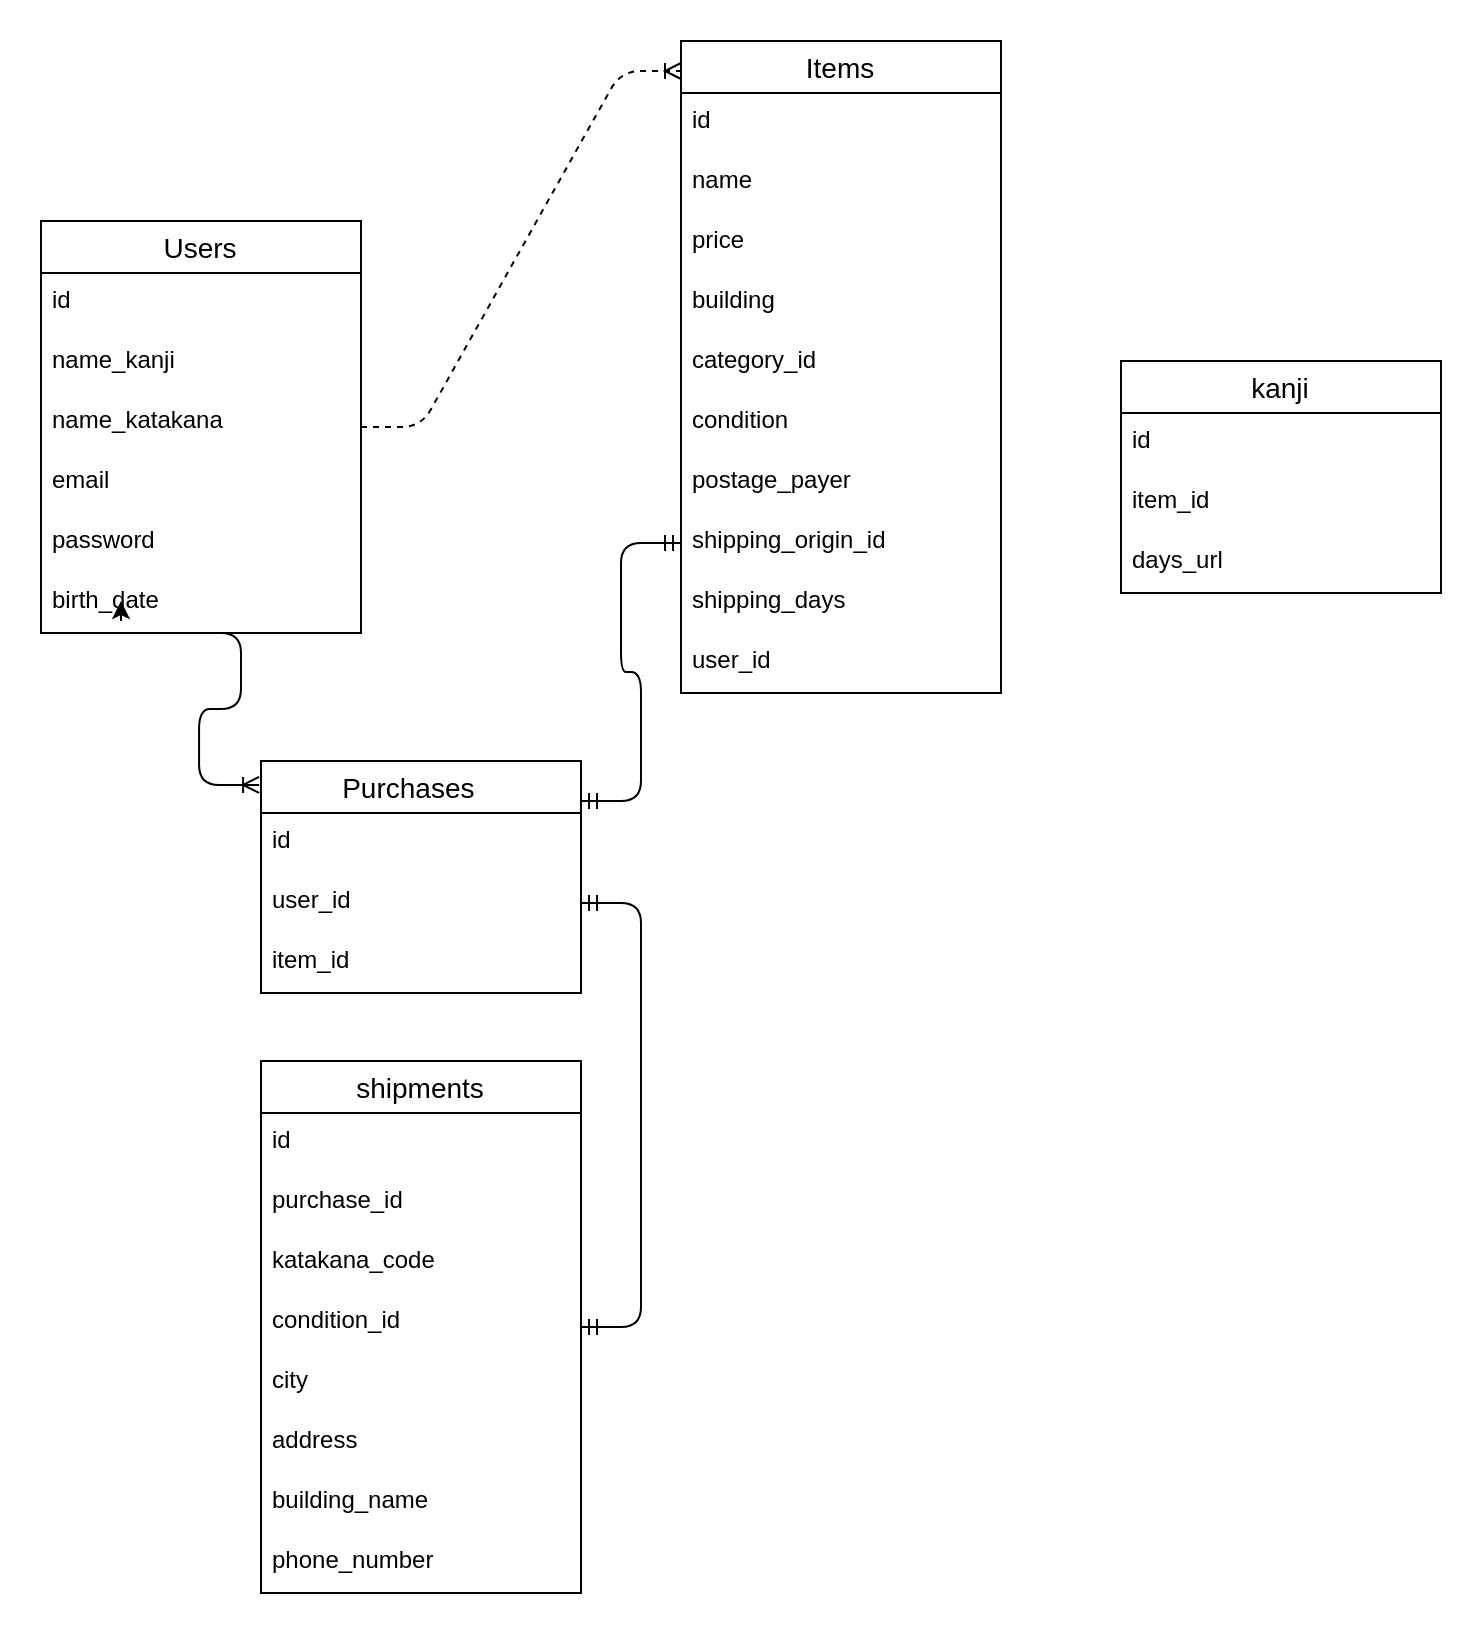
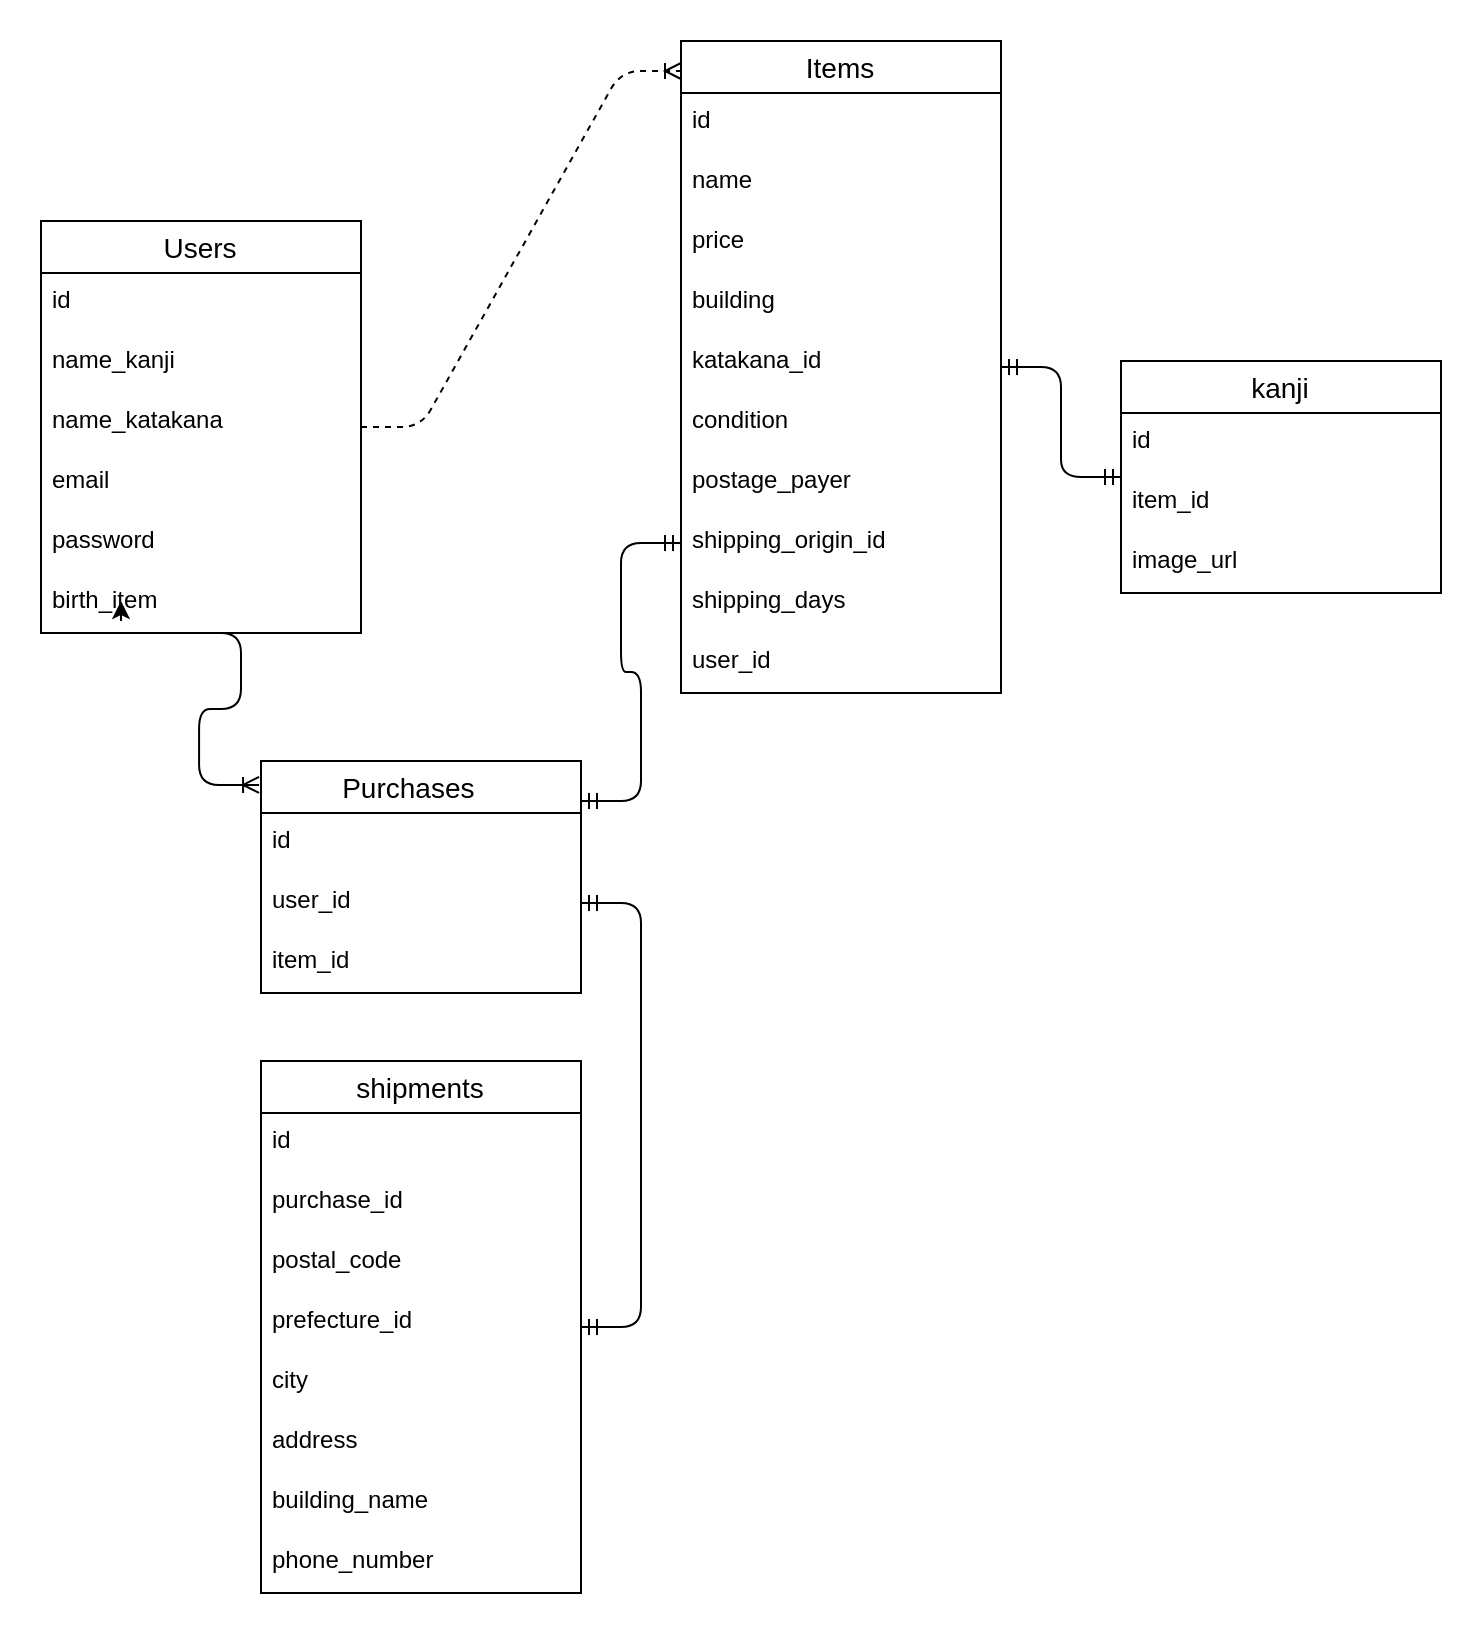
node "category_id": label "category_id" -> "katakana_id"
edge "Items" -- "kanji": added
node "days_url": label "days_url" -> "image_url"
node "birth_date": label "birth_date" -> "birth_item"
node "katakana_code": label "katakana_code" -> "postal_code"
node "condition_id": label "condition_id" -> "prefecture_id"
